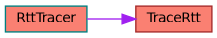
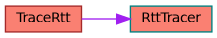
edge "RttTracer" -> "TraceRtt": reversed
